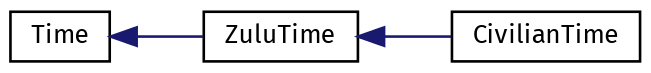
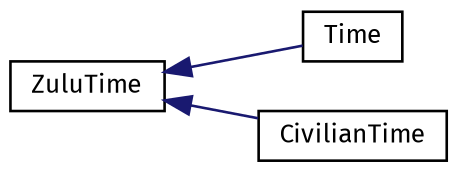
edge "ZuluTime" -> "Time": reversed
